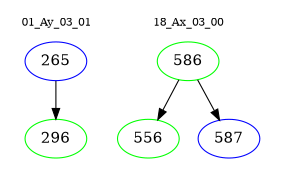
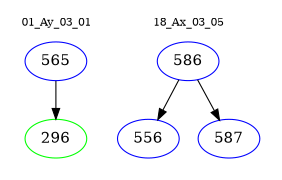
cluster "18_Ax_03_00": label "18_Ax_03_00" -> "18_Ax_03_05"
node "265": label "265" -> "565"
node "586": color green -> blue
node "556": color green -> blue
